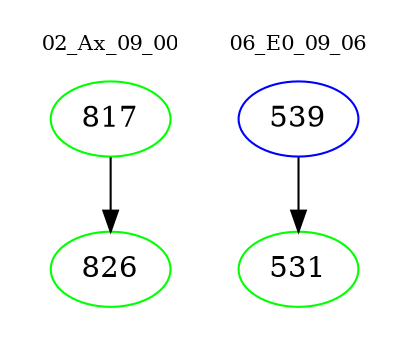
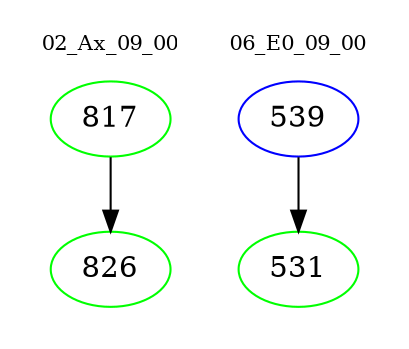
cluster "06_E0_09_06": label "06_E0_09_06" -> "06_E0_09_00"
